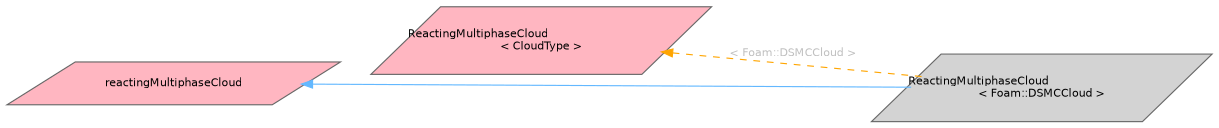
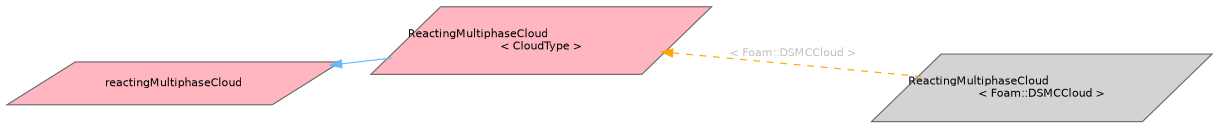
edge "ReactingMultiphaseCloud < Foam::DSMCCloud >" -> "reactingMultiphaseCloud": now "ReactingMultiphaseCloud < CloudType >" -> "reactingMultiphaseCloud"
